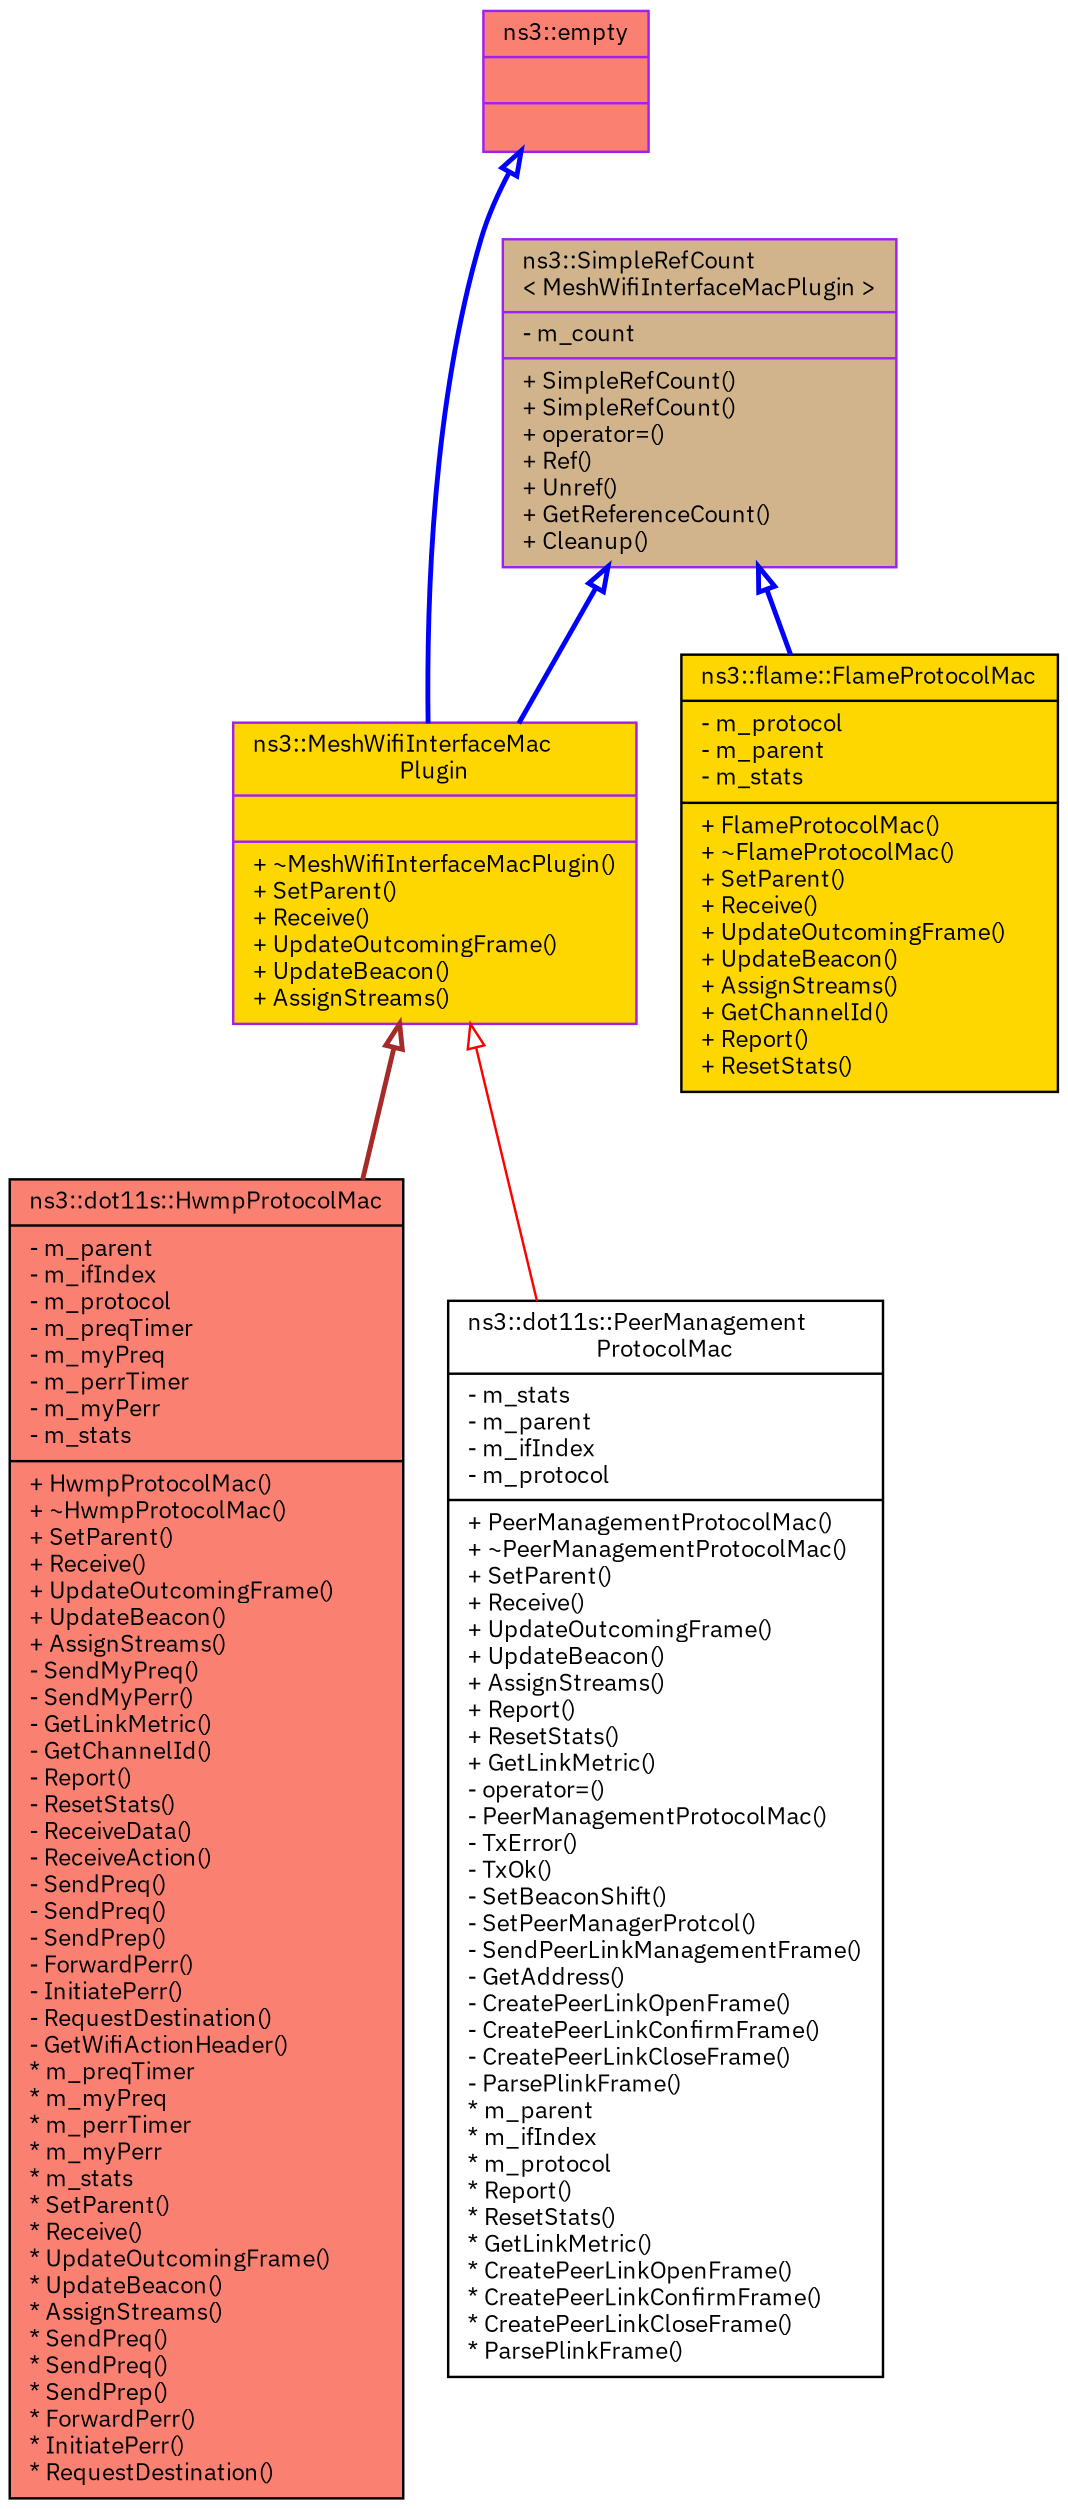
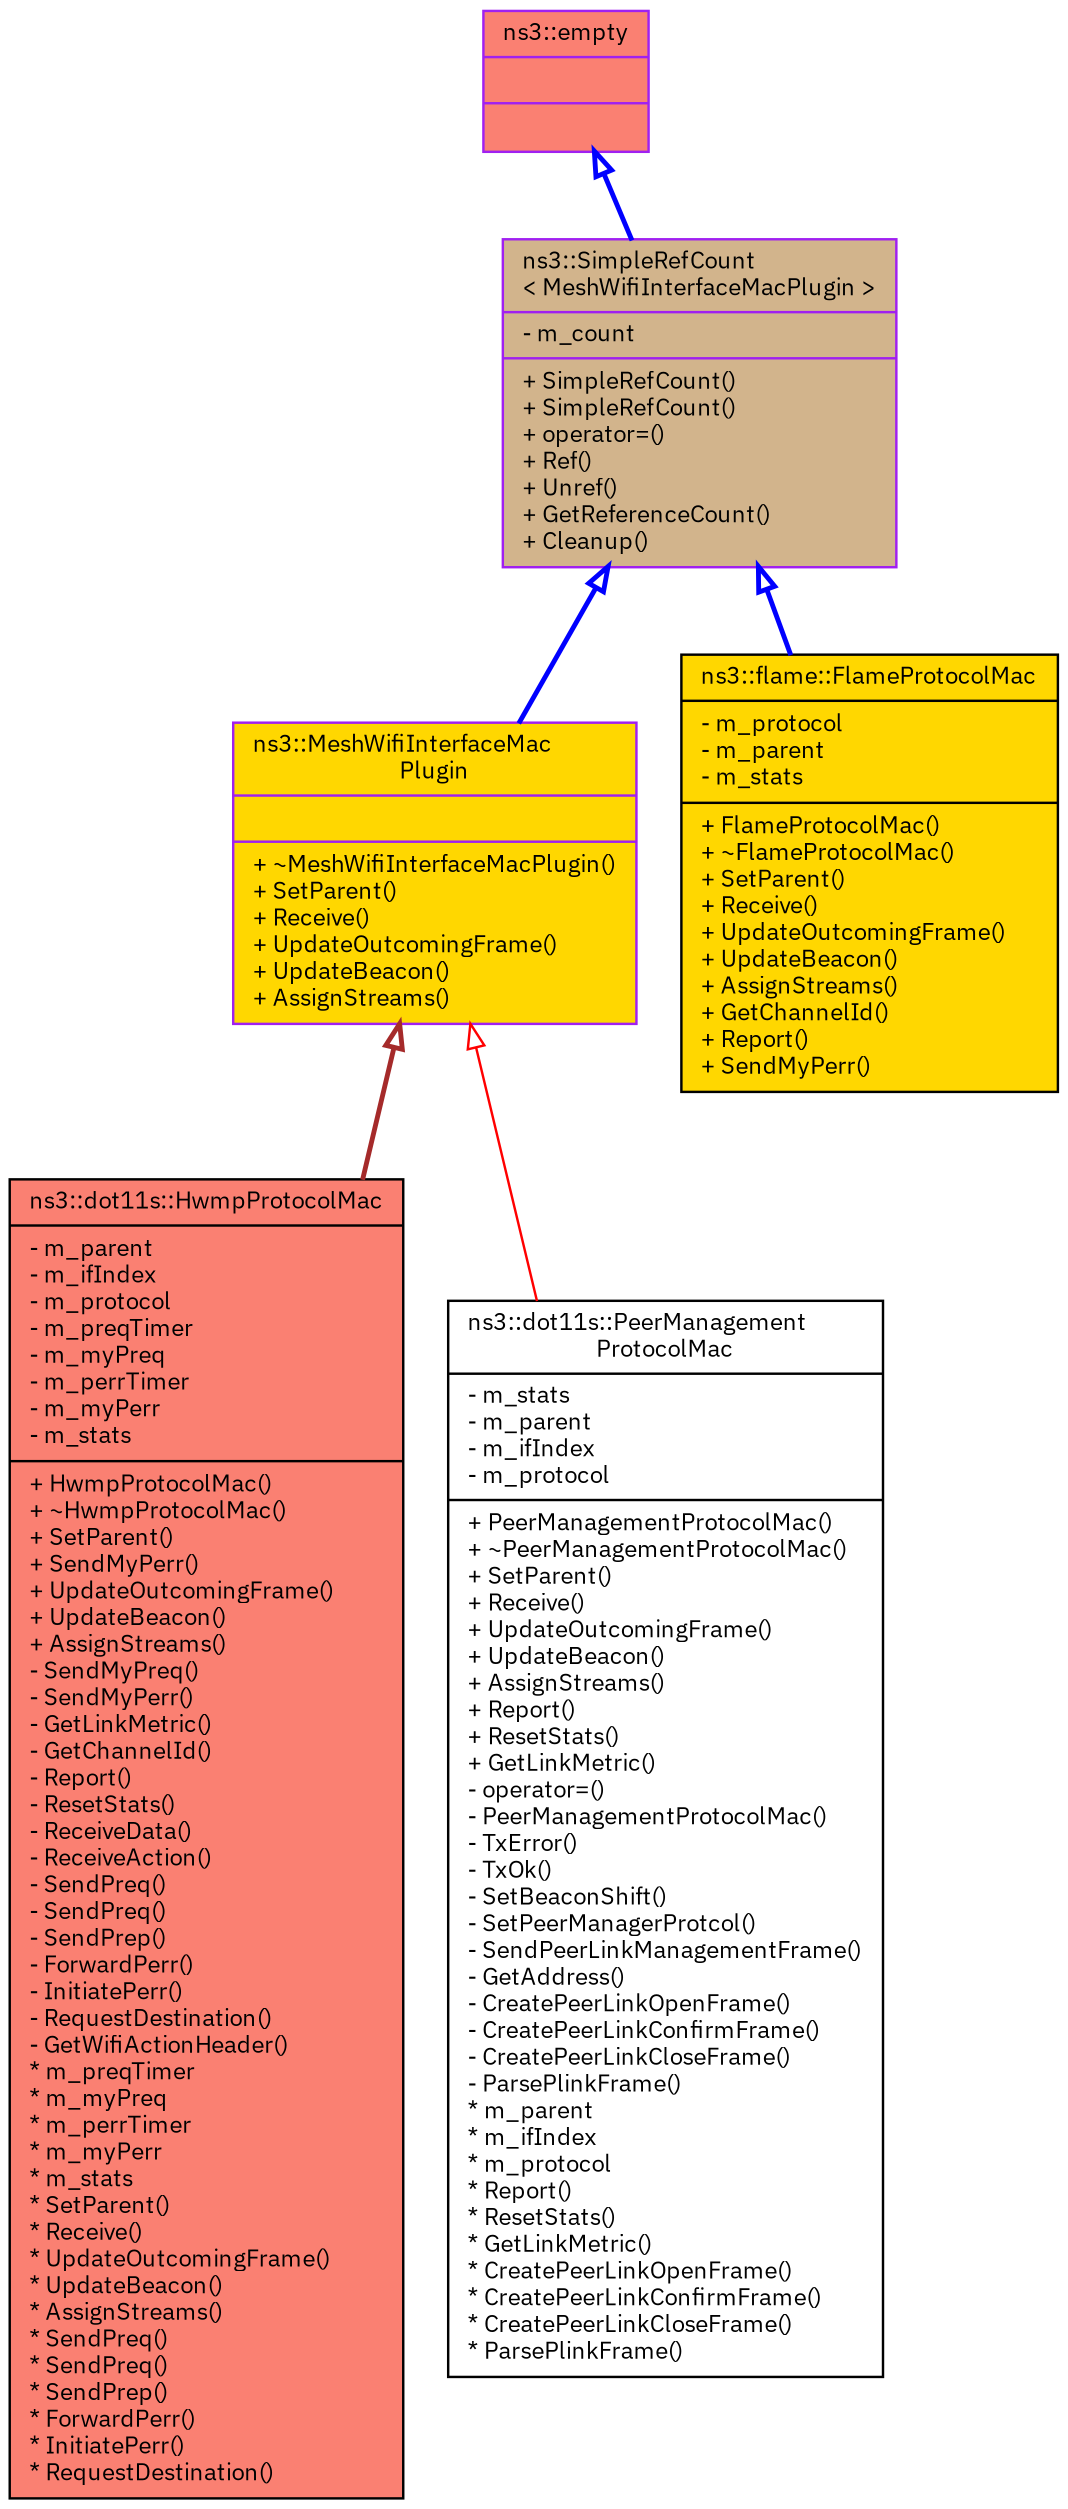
edge "ns3::MeshWifiInterfaceMac" -> "ns3::empty": now "ns3::SimpleRefCount" -> "ns3::empty"
node "ns3::flame::FlameProtocolMac": text "+ ResetStats()" -> "+ SendMyPerr()"
node "ns3::dot11s::HwmpProtocolMac": text "+ Receive()" -> "+ SendMyPerr()"
